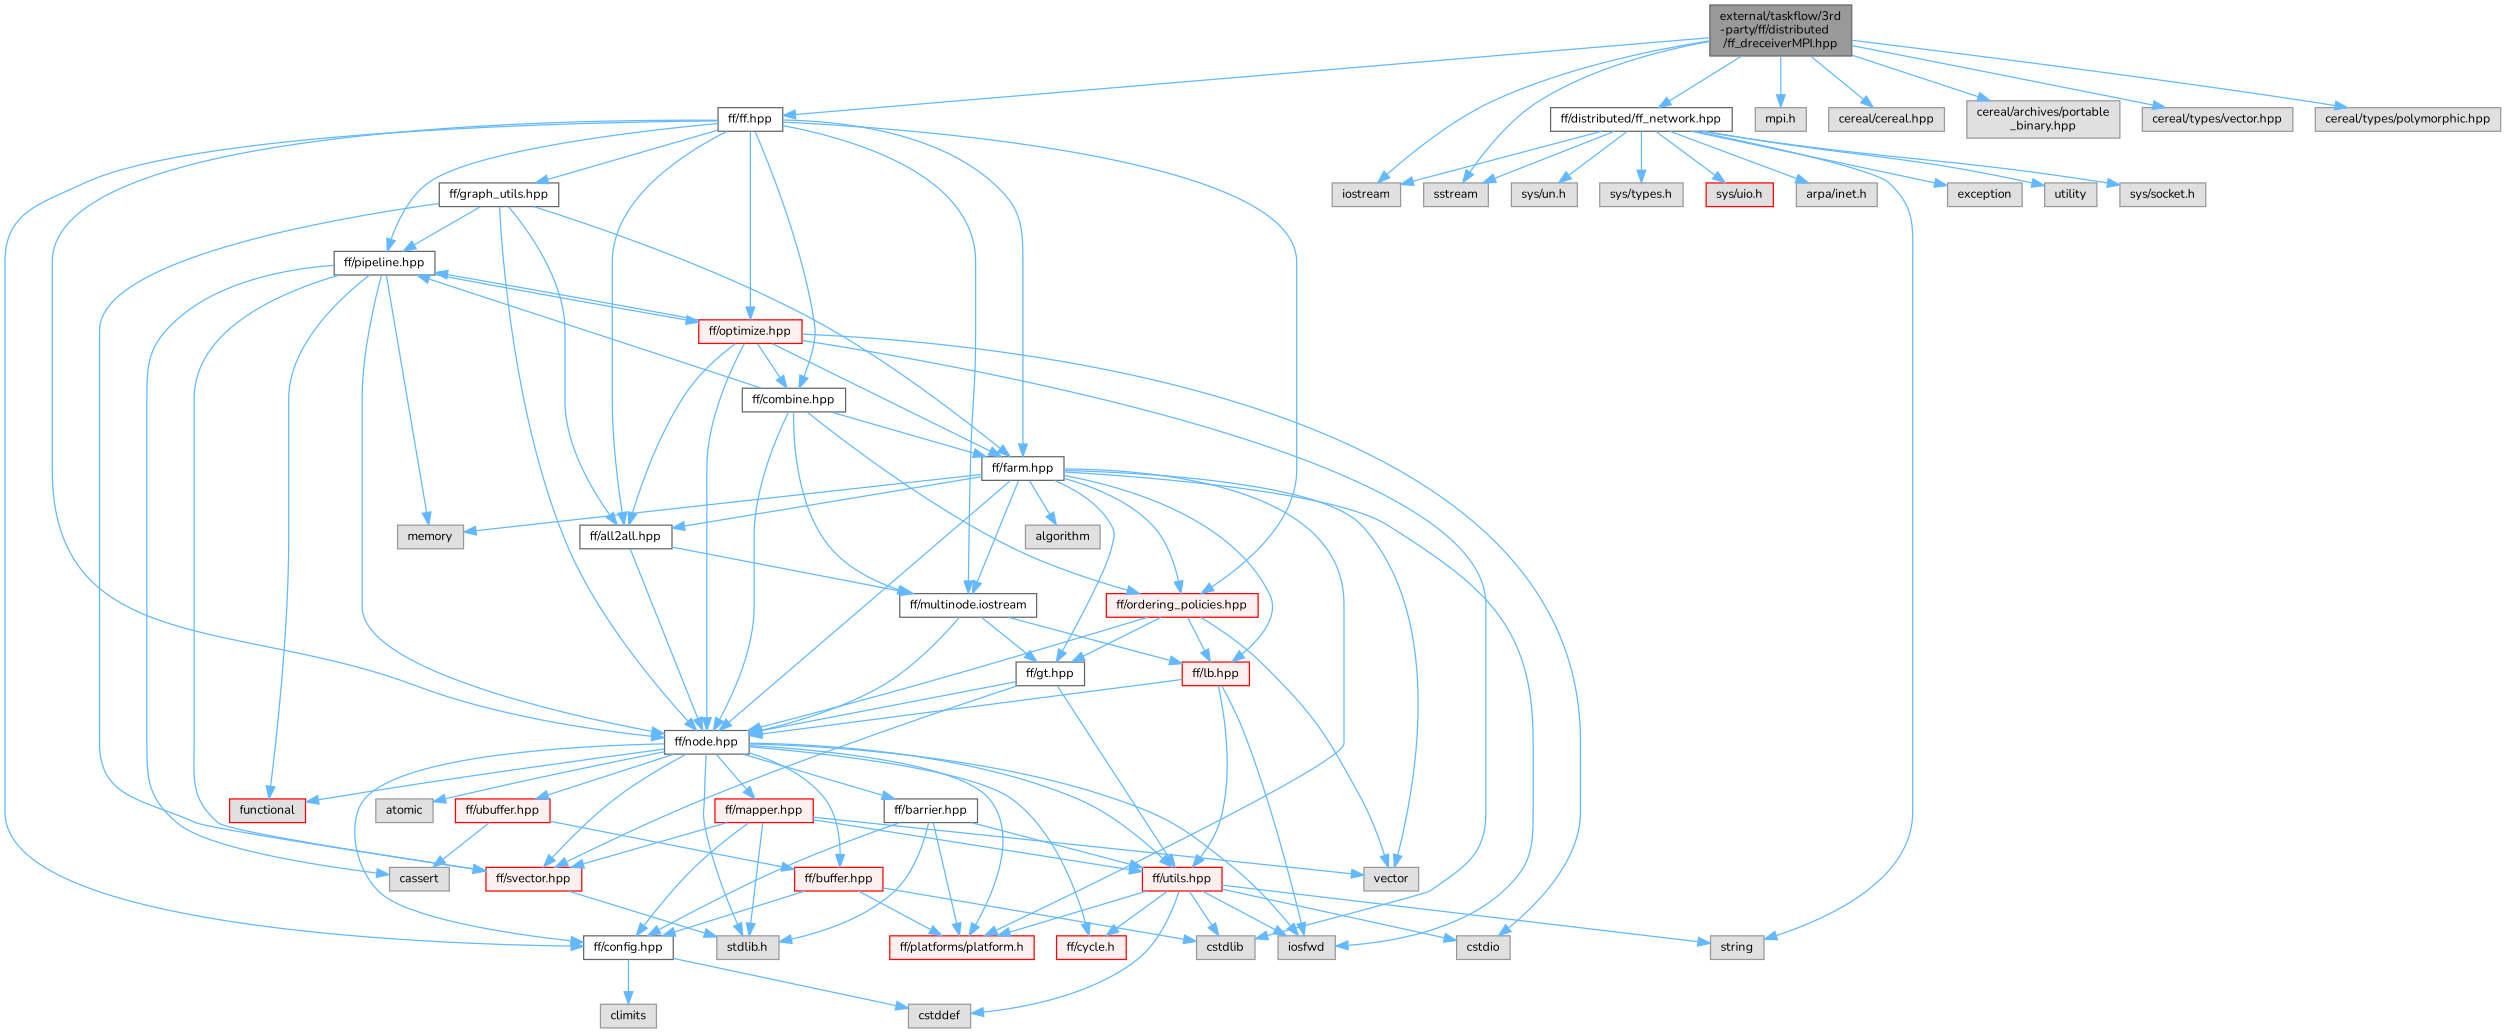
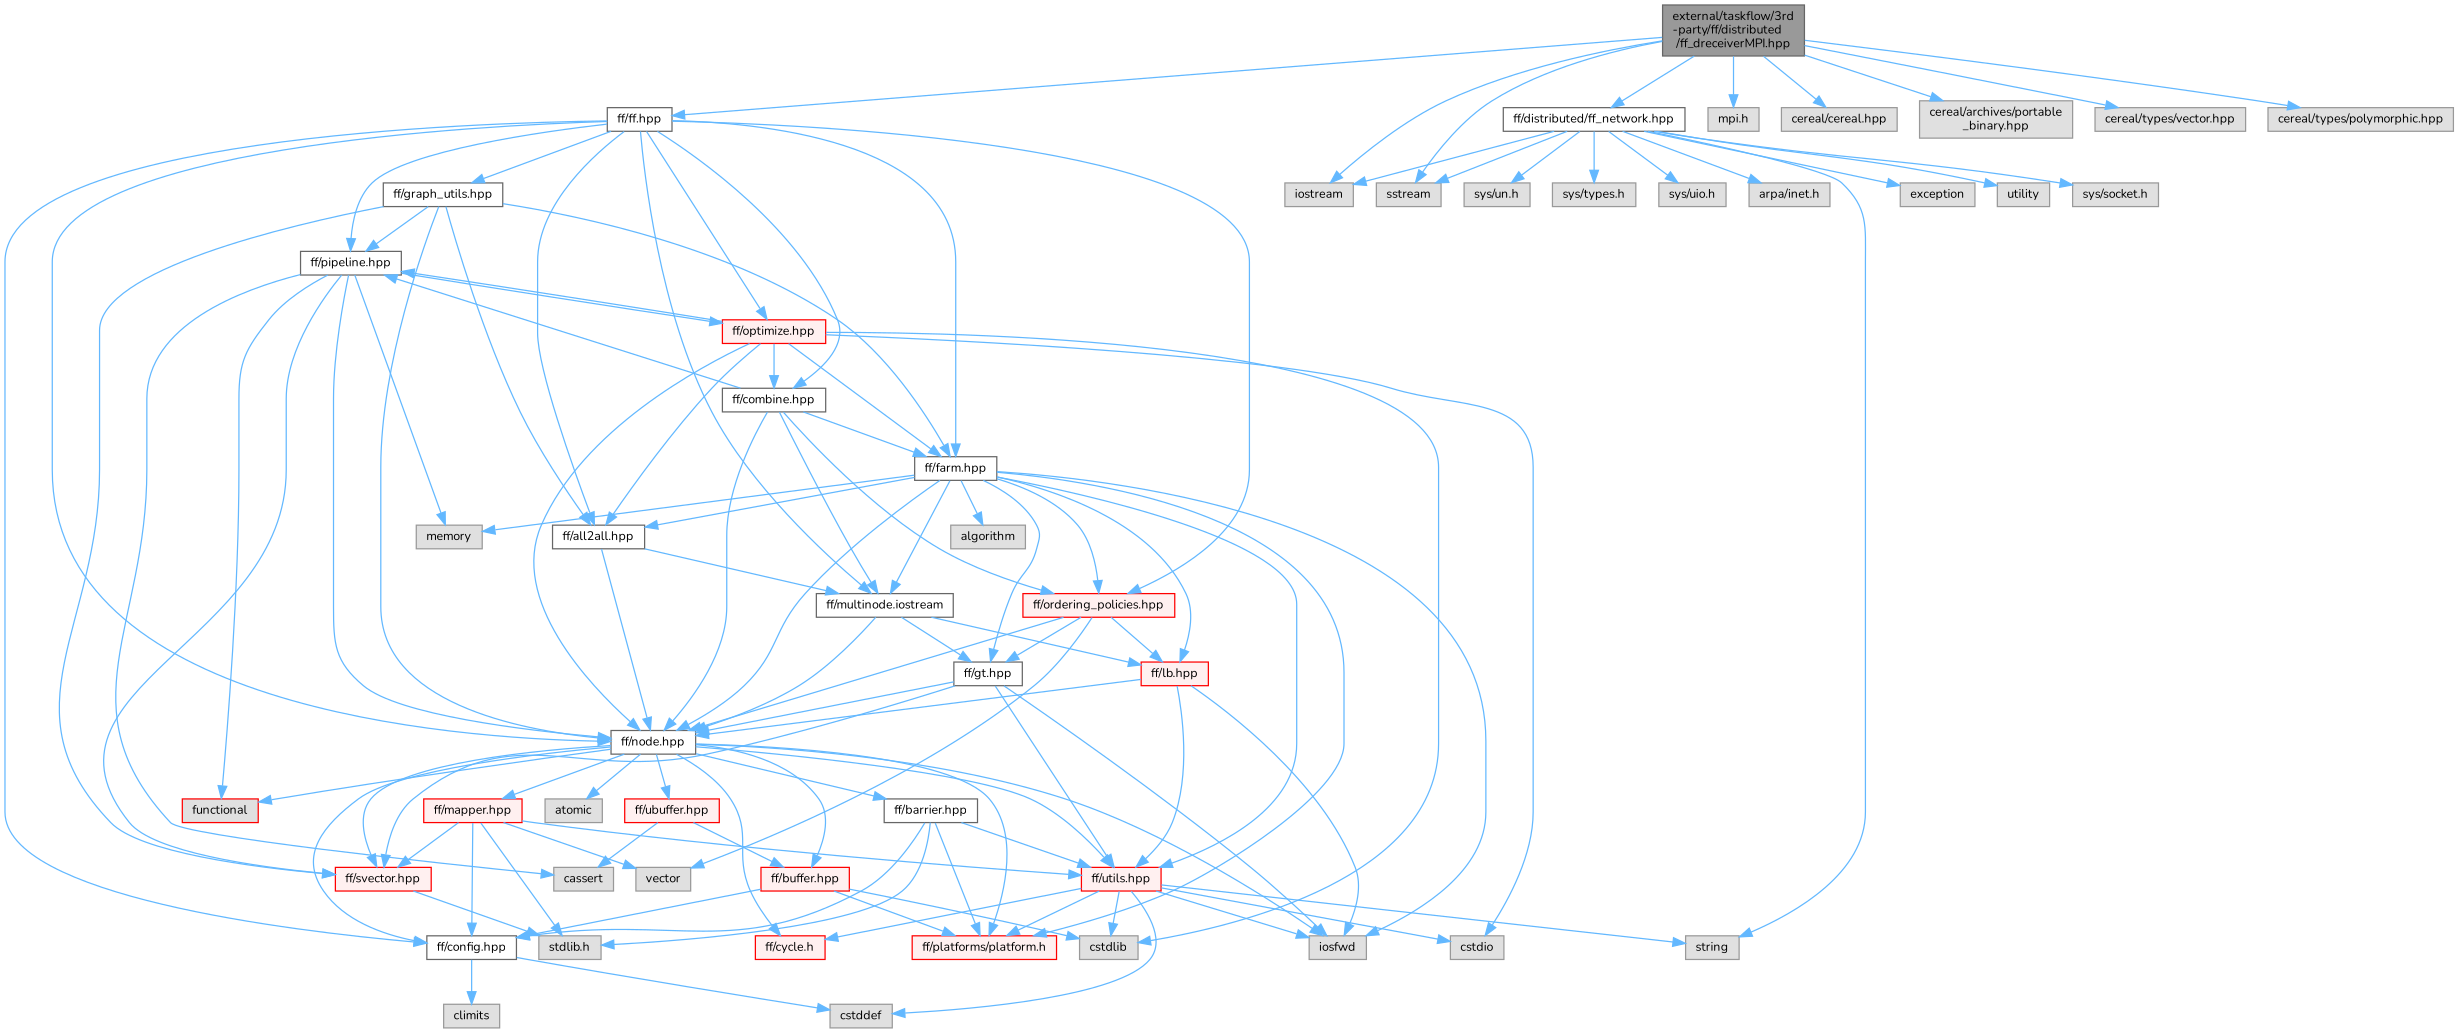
node "sys/uio.h": color red -> grey60
edge "ff/farm.hpp" -> "vector": now "ff/farm.hpp" -> "ff/utils.hpp"
edge "ff/gt.hpp" -> "iosfwd": added
edge "ff/node.hpp" -> "stdlib.h": removed
